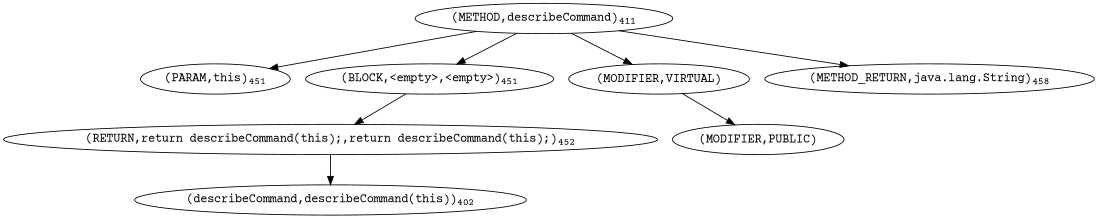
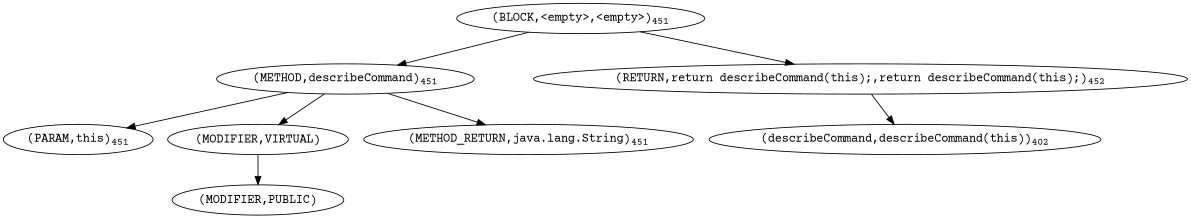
node "(METHOD,describeCommand)": text "411" -> "451"
edge "(METHOD,describeCommand)" -> "(BLOCK,<empty>,<empty>)": reversed
node "(METHOD_RETURN,java.lang.String)": text "458" -> "451"
